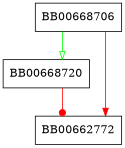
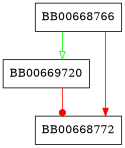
node "BB00668706": label "BB00668706" -> "BB00668766"
node "BB00668720": label "BB00668720" -> "BB00669720"
node "BB00662772": label "BB00662772" -> "BB00668772"
